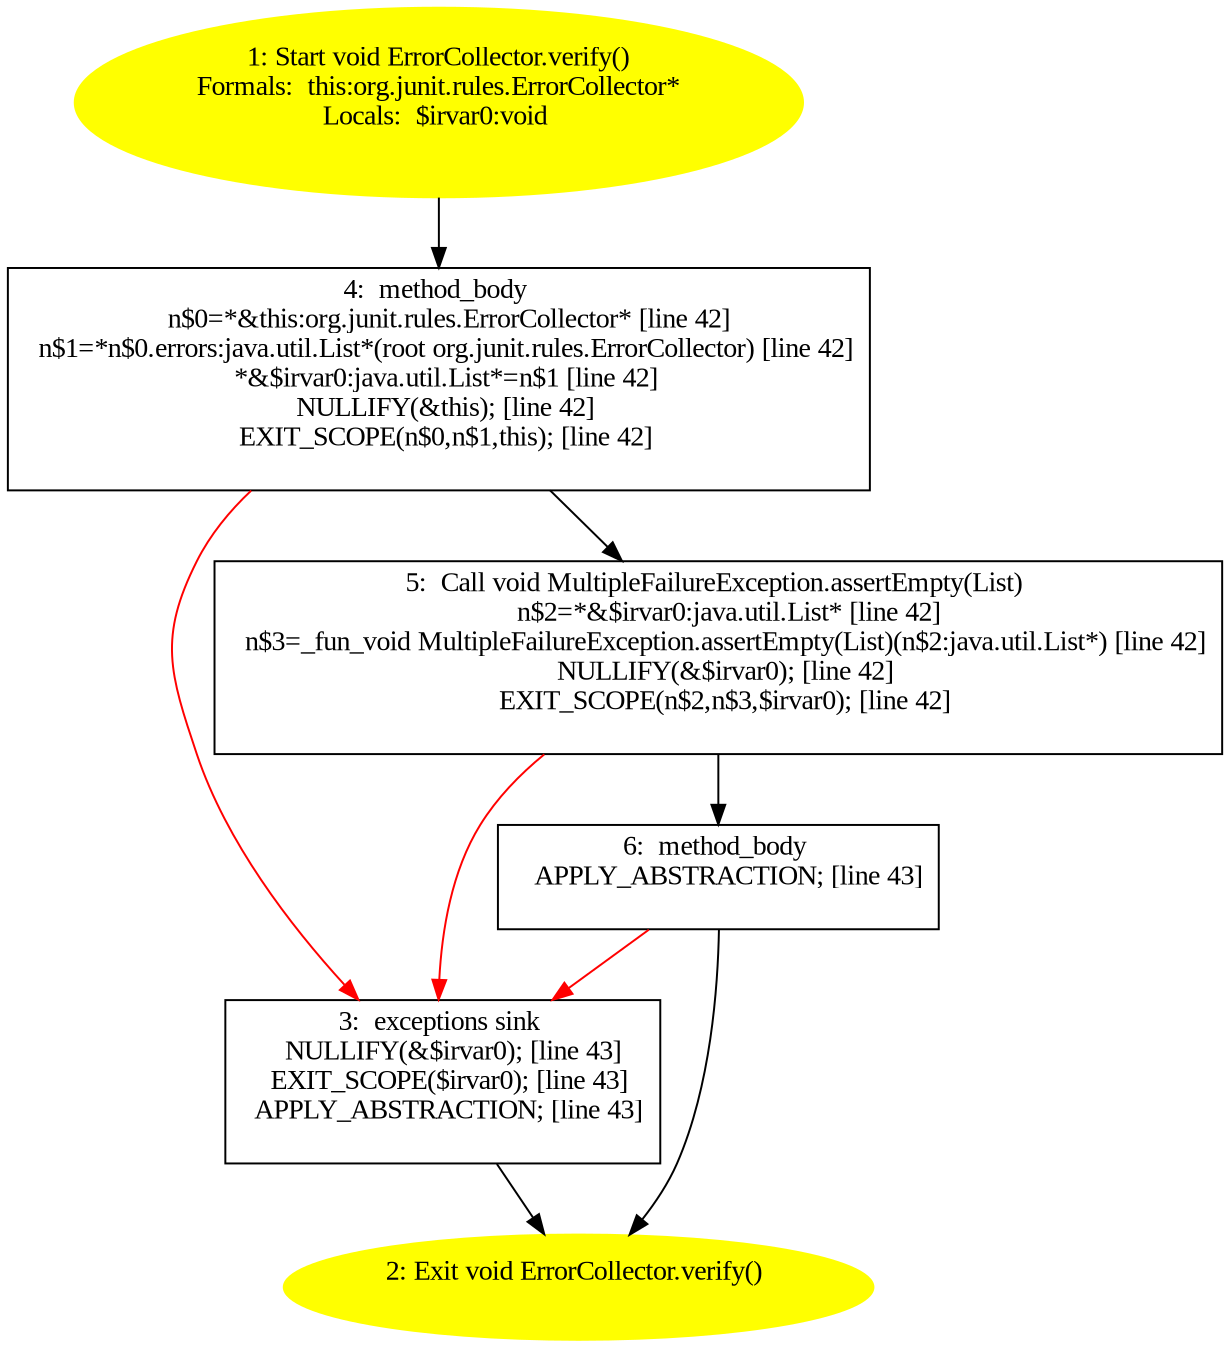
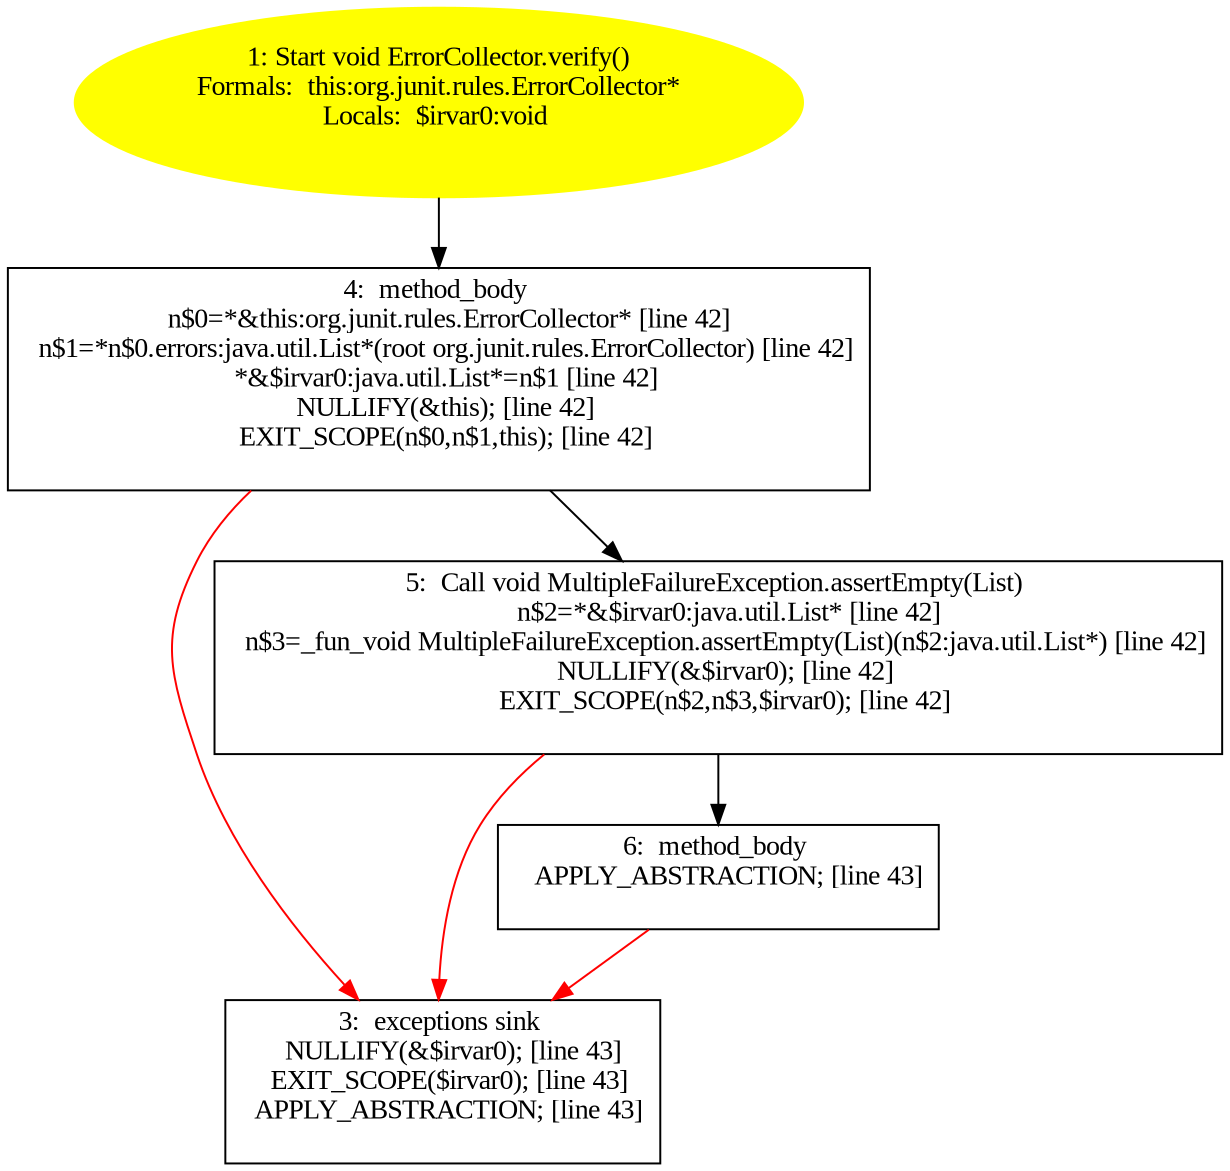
node "2: Exit void ErrorCollector.verify()": removed
